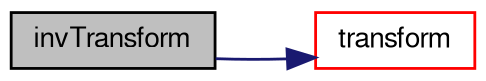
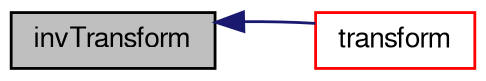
edge "invTransform" -> "transform": reversed
